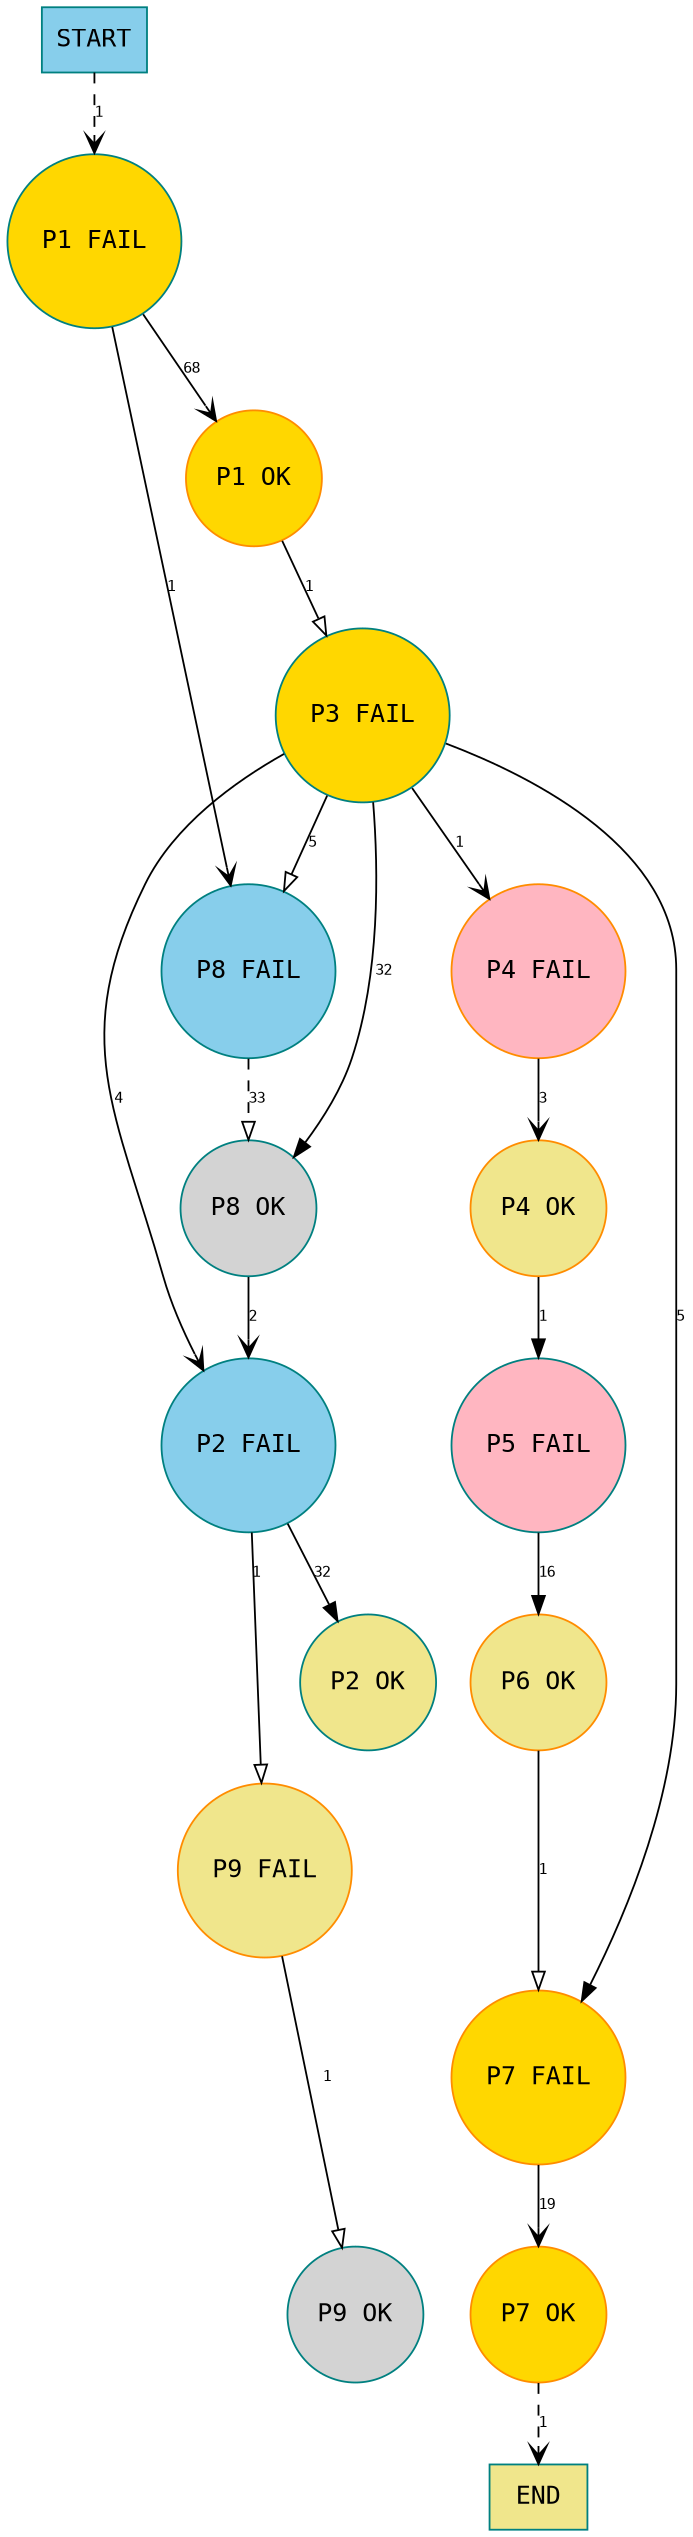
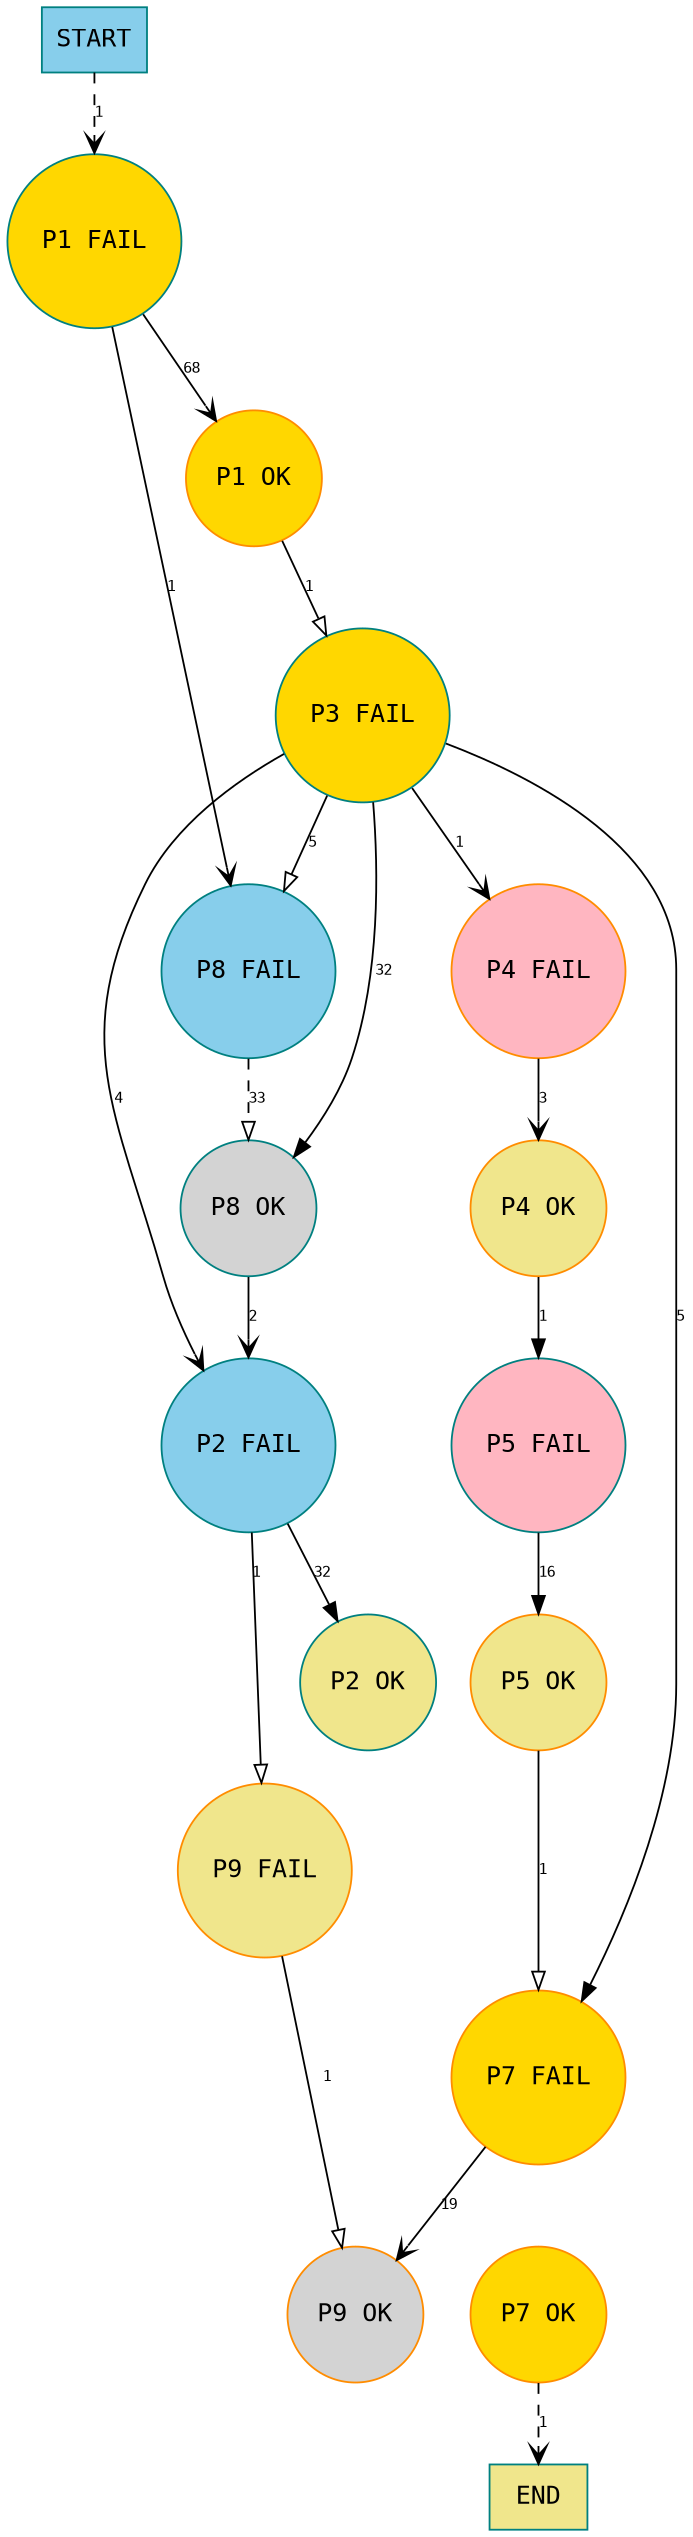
node "P6 OK": label "P6 OK" -> "P5 OK"
edge "P7 FAIL" -> "P7 OK": now "P7 FAIL" -> "P9 OK"
node "P9 OK": color teal -> darkorange
